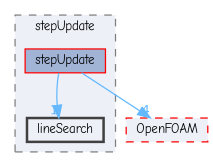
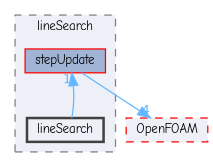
cluster "stepUpdate": label "stepUpdate" -> "lineSearch"
edge "stepUpdate" -> "lineSearch": reversed
